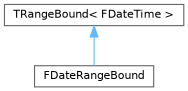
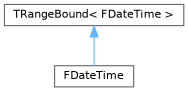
node "FDateRangeBound": label "FDateRangeBound" -> "FDateTime"
